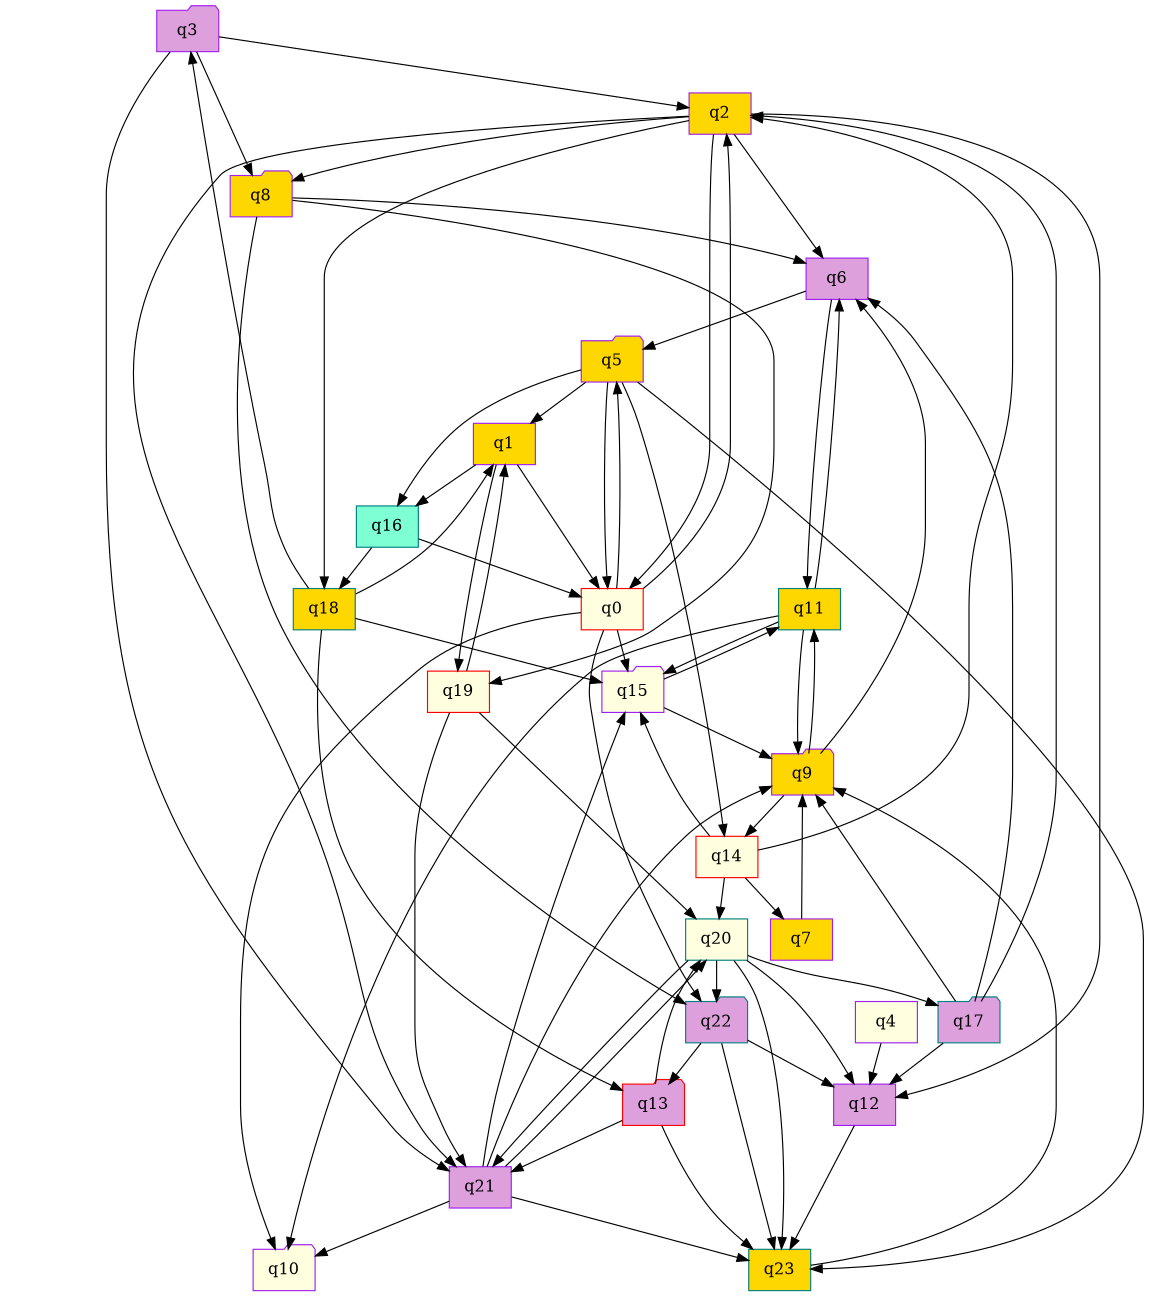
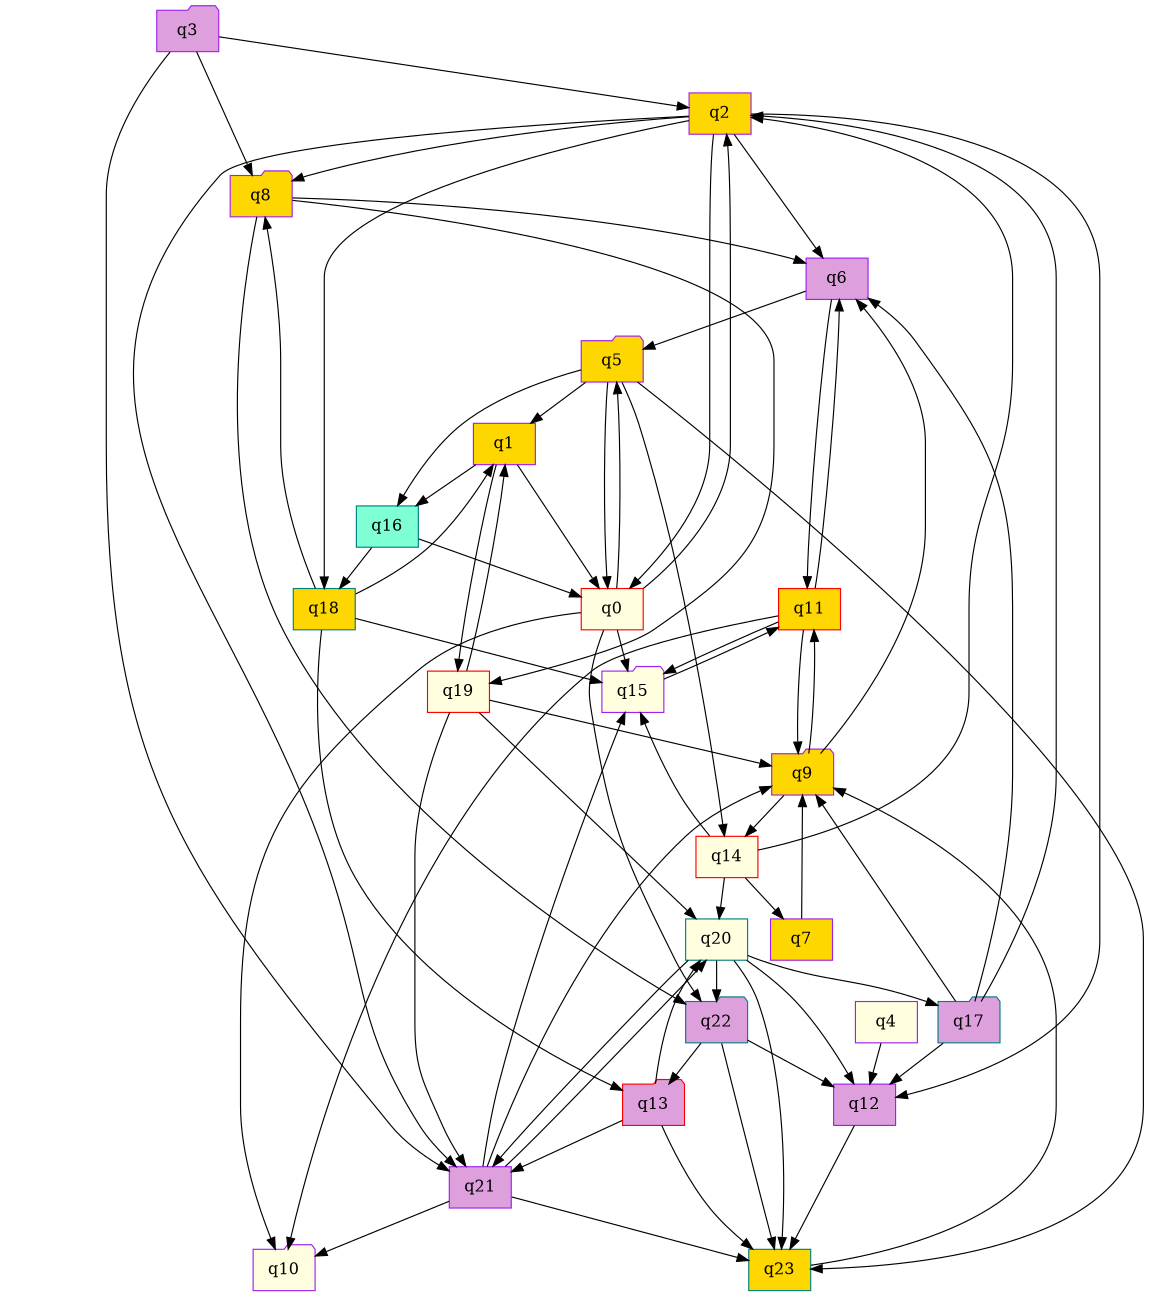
edge "q18" -> "q3": now "q18" -> "q8"
node "q11": color teal -> red
edge "q15" -> "q9": now "q19" -> "q9"
